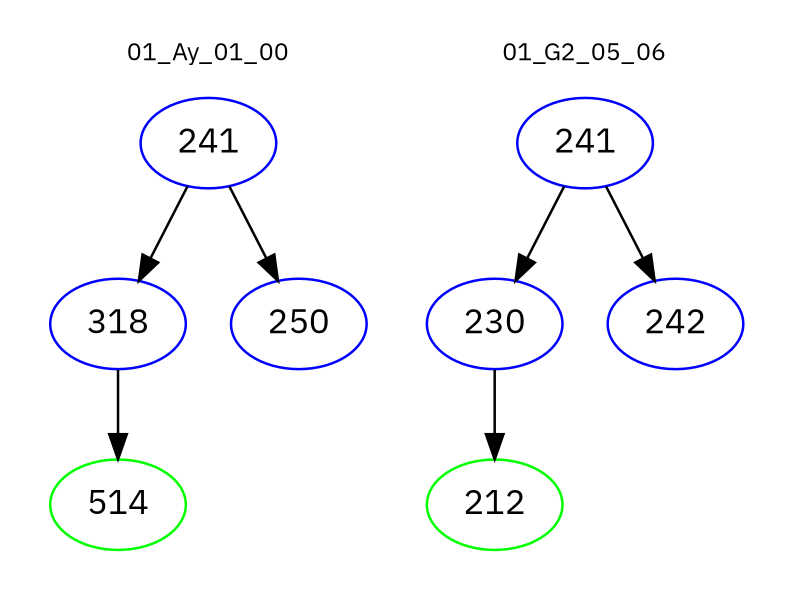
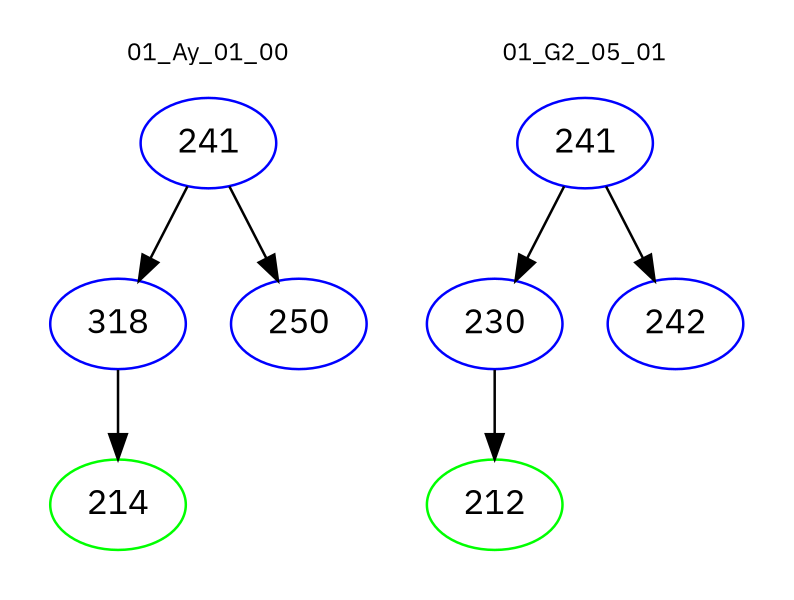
cluster "01_G2_05_06": label "01_G2_05_06" -> "01_G2_05_01"
node "514": label "514" -> "214"
